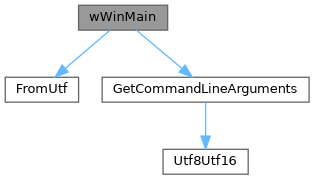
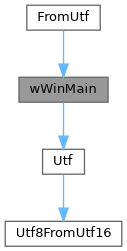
edge "wWinMain" -> "FromUtf": reversed
node "GetCommandLineArguments": label "GetCommandLineArguments" -> "Utf"
node "Utf8Utf16": label "Utf8Utf16" -> "Utf8FromUtf16"
